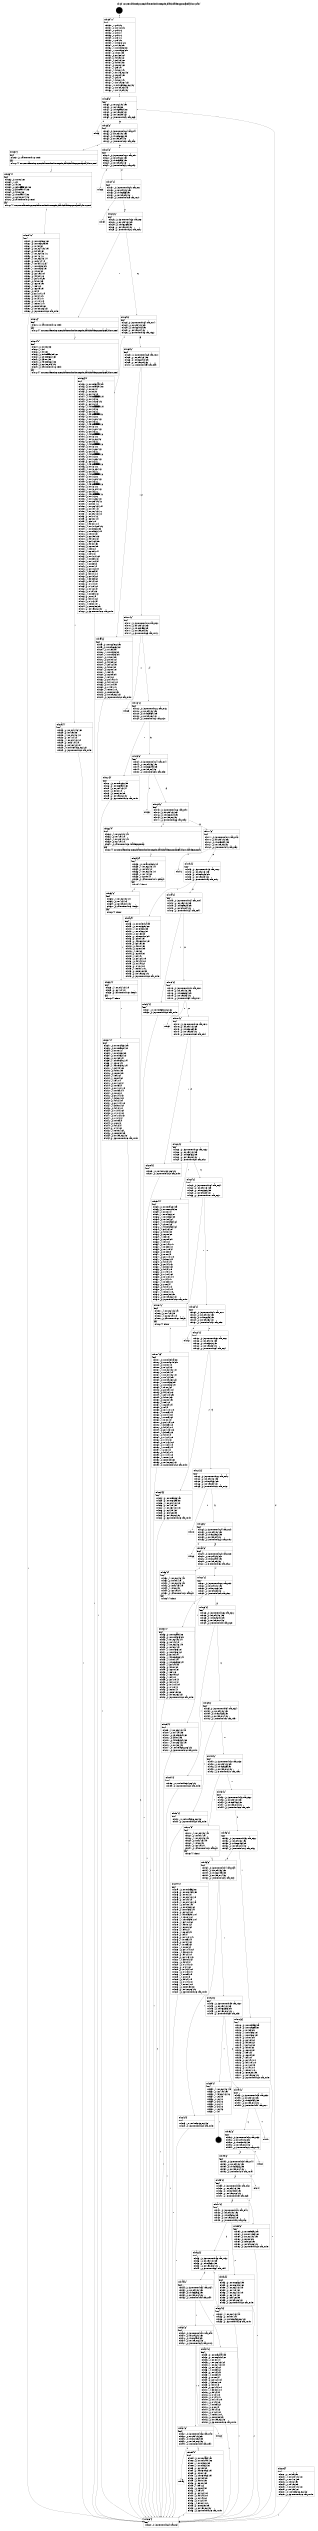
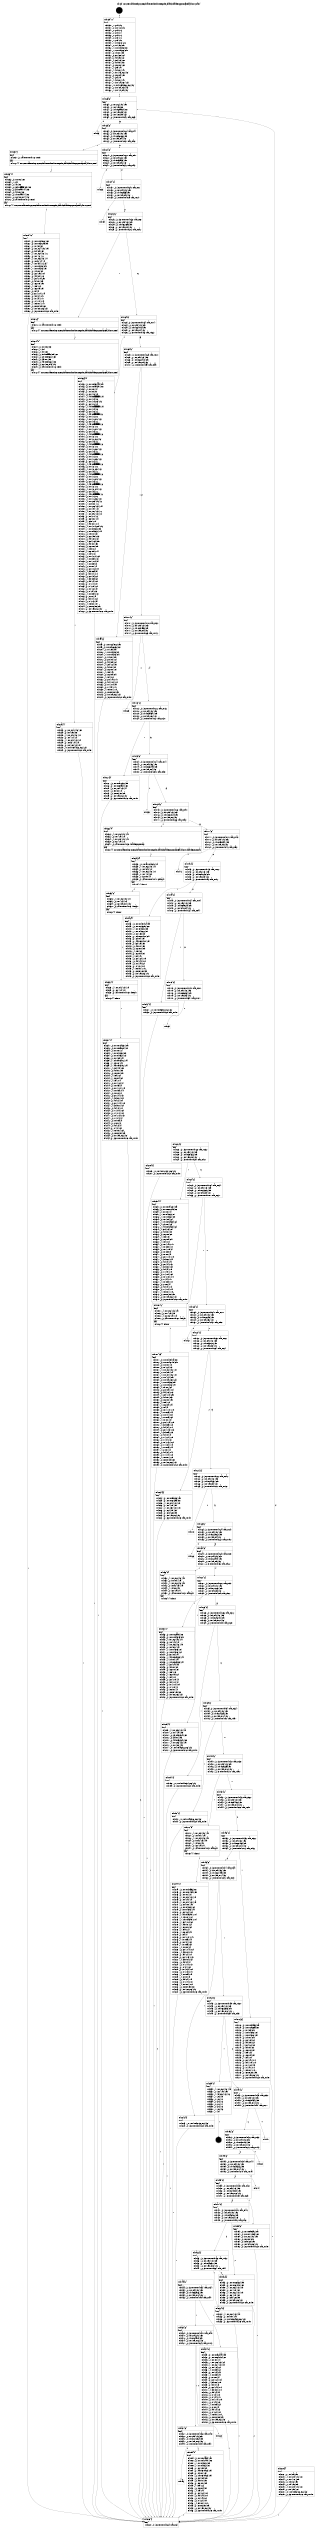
node "0x4017e7 [28]": removed
edge "0x40217c [29]" -> "0x40196f [28]": now "0x40217c [29]" -> "0x402199 [172]"
edge "0x401a33 [28]" -> "0x401a4f [28]": now "0x401a33 [28]" -> "0x401fd6 [36]"
